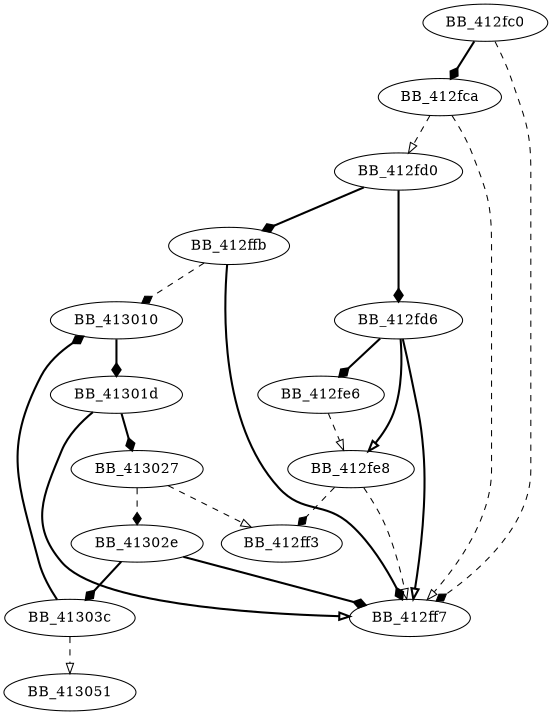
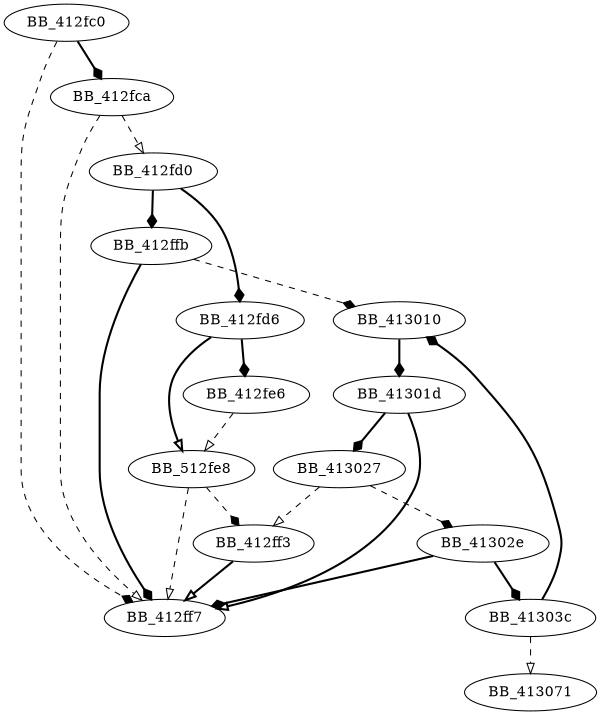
edge "BB_412fd6" -> "BB_412ff7": now "BB_412ff3" -> "BB_412ff7"
node "BB_412fe8": label "BB_412fe8" -> "BB_512fe8"
node "BB_413051": label "BB_413051" -> "BB_413071"
